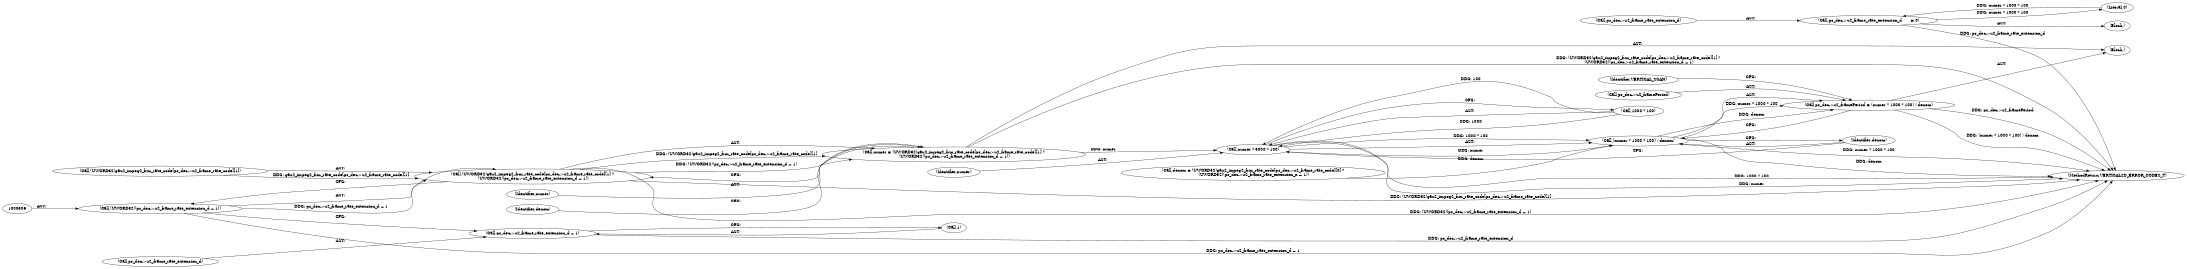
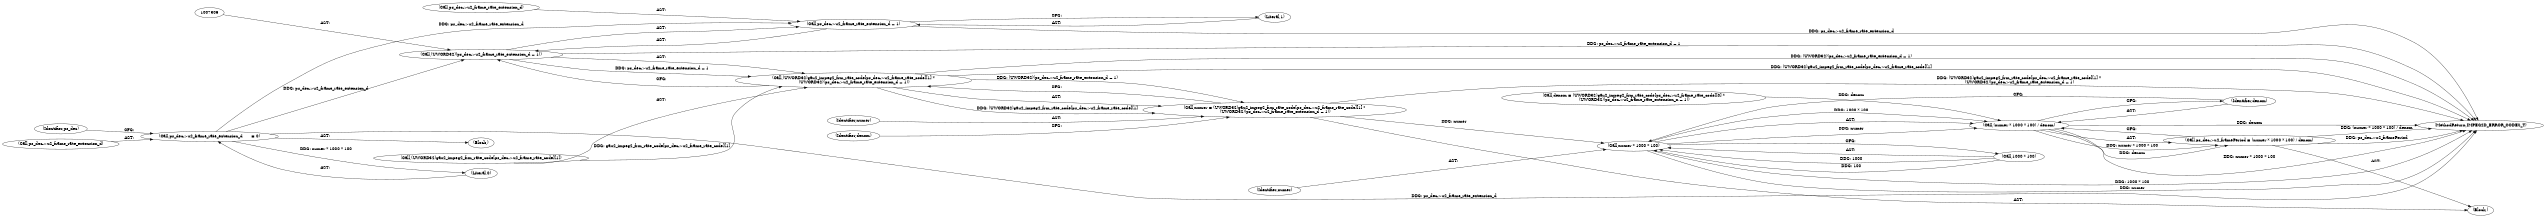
edge "(Literal,0)" -> "(Call,ps_dec->u2_frame_rate_extension_d       = 0)": label "DDG: numer * 1000 * 100" -> "AST: "
edge "(Call,ps_dec->u2_frame_rate_extension_d       = 0)" -> "(Call,ps_dec->u2_frame_rate_extension_d + 1)": added, label "DDG: ps_dec->u2_frame_rate_extension_d"
edge "(Call,ps_dec->u2_frame_rate_extension_d + 1)" -> "(Call,(UWORD32)(ps_dec->u2_frame_rate_extension_d + 1))": added, label "AST:"
node "(Identifier,VERTICAL_SCAN)": removed
node "(Call,ps_dec->u2_framePeriod)": removed
edge "(Call,ps_dec->u2_frame_rate_extension_d       = 0)" -> "(Call,(UWORD32)(ps_dec->u2_frame_rate_extension_d + 1))": added, label "DDG: ps_dec->u2_frame_rate_extension_d"
node "(Identifier,ps_dec)": added
node "(Call,numer * 3000 * 100)": label "(Call,numer * 3000 * 100)" -> "(Call,numer * 1000 * 100)"
node "(MethodReturn,VERTICAL2D_ERROR_CODES_T)": label "(MethodReturn,VERTICAL2D_ERROR_CODES_T)" -> "(MethodReturn,IMPEG2D_ERROR_CODES_T)"
node "1000306": label "1000306" -> "1007306"
edge "(Call,(UWORD32)(ps_dec->u2_frame_rate_extension_d + 1))" -> "(Call,ps_dec->u2_frame_rate_extension_d + 1)": label "CFG: " -> "AST: "
node "(Call,1)": label "(Call,1)" -> "(Literal,1)"
